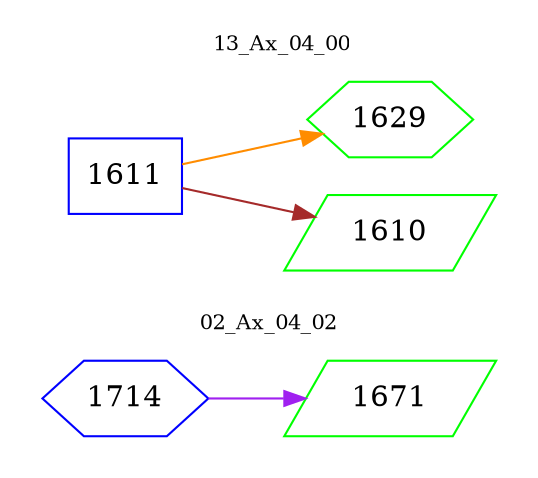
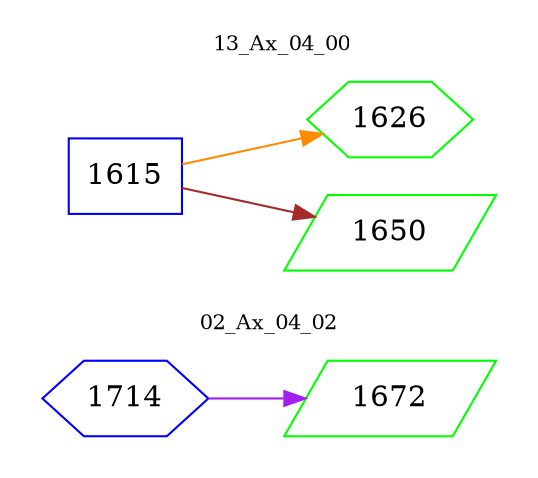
node "1629": label "1629" -> "1626"
node "1611": label "1611" -> "1615"
node "1610": label "1610" -> "1650"
node "1671": label "1671" -> "1672"
